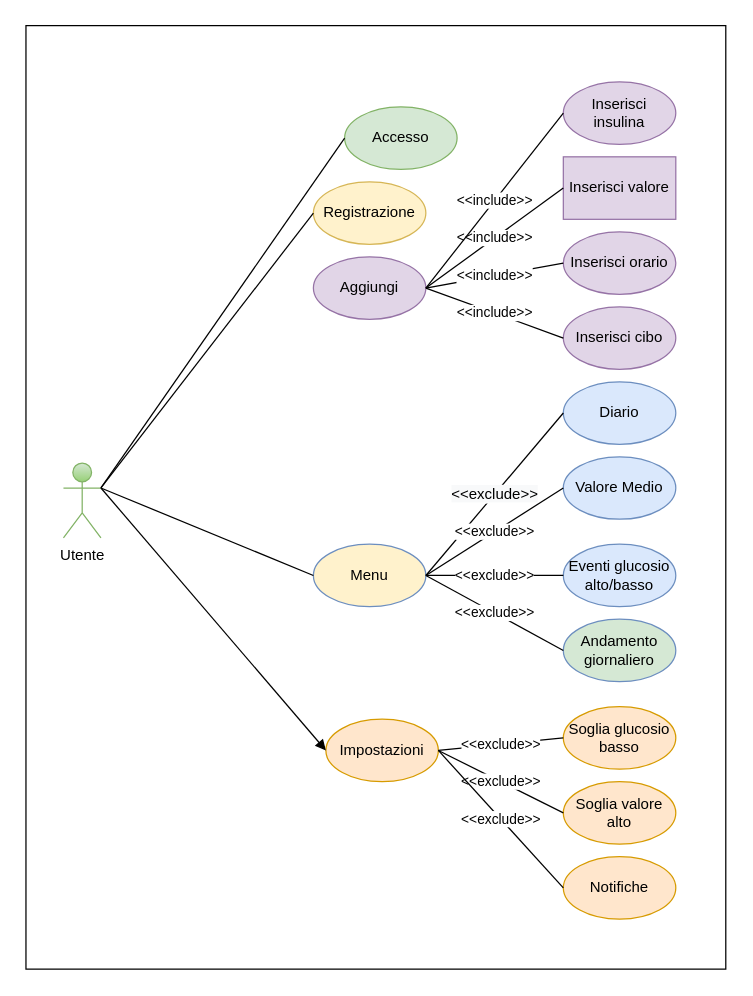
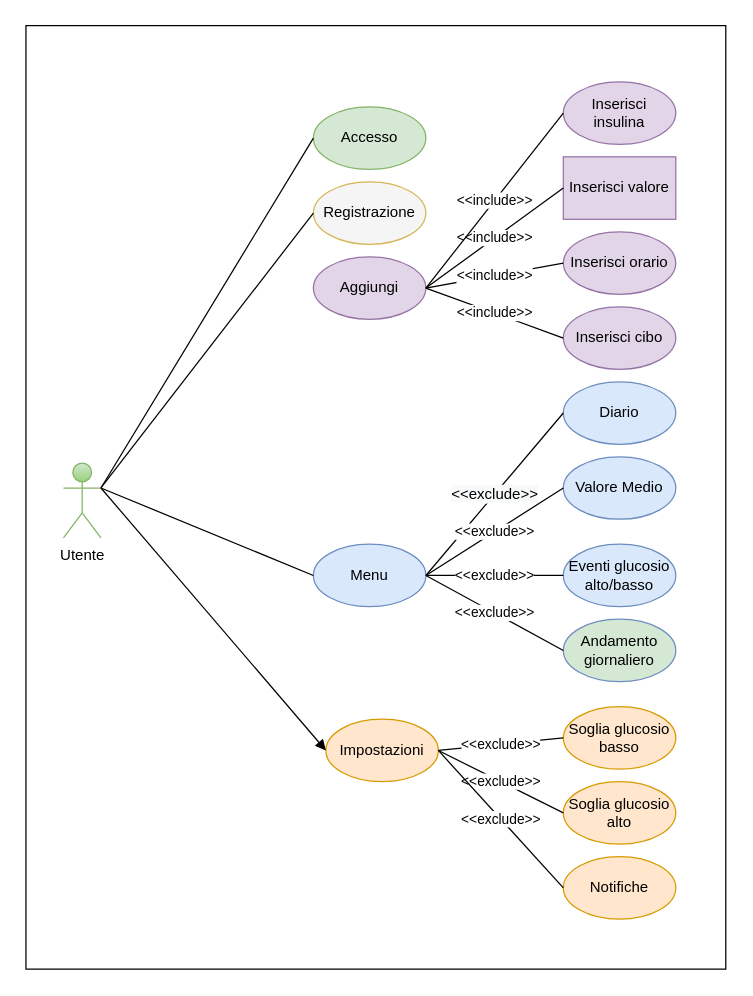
node "Accesso": moved (401, 138) -> (369, 138)
node "Registrazione": fillcolor #fff2cc -> #f5f5f5
node "Menu": fillcolor #fff2cc -> #dae8fc
node "Soglia valore alto": label "Soglia valore alto" -> "Soglia glucosio alto"
